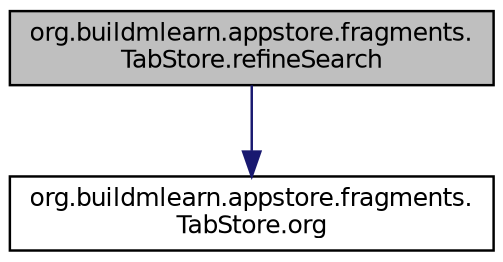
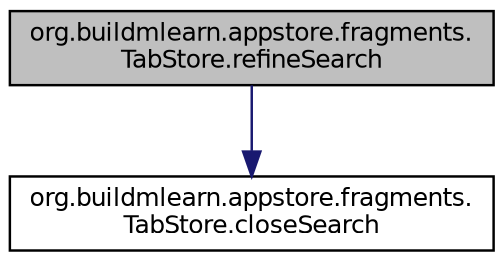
node "org.buildmlearn.appstore.fragments. TabStore.org": label "org.buildmlearn.appstore.fragments. TabStore.org" -> "org.buildmlearn.appstore.fragments. TabStore.closeSearch"
